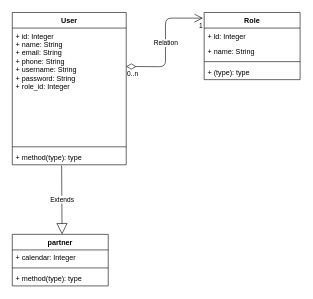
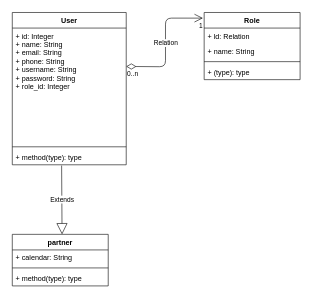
node "+ ld: Integer": label "+ ld: Integer" -> "+ ld: Relation"
node "+ calendar: Integer": label "+ calendar: Integer" -> "+ calendar: String"
